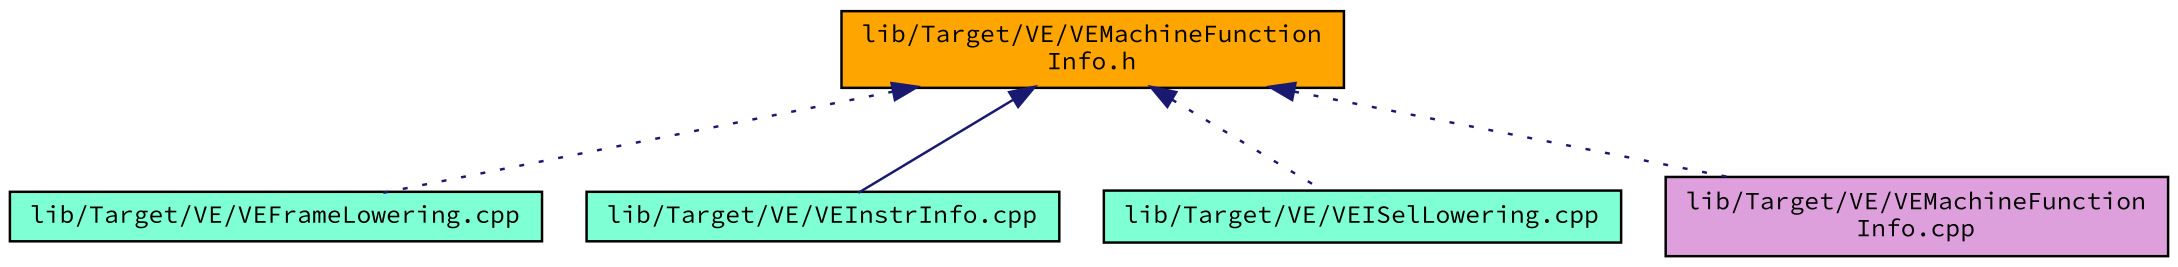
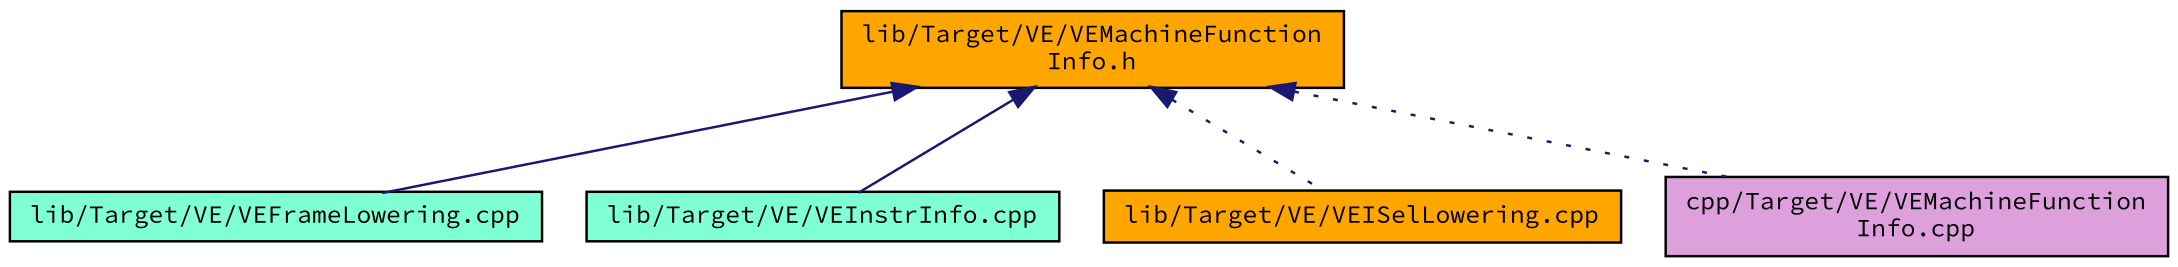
edge "lib/Target/VE/VEFrameLowering.cpp" -> "lib/Target/VE/VEMachineFunction Info.h": style dotted -> solid
node "lib/Target/VE/VEISelLowering.cpp": fillcolor aquamarine -> orange
node "lib/Target/VE/VEMachineFunction Info.cpp": label "lib/Target/VE/VEMachineFunction Info.cpp" -> "cpp/Target/VE/VEMachineFunction Info.cpp"
